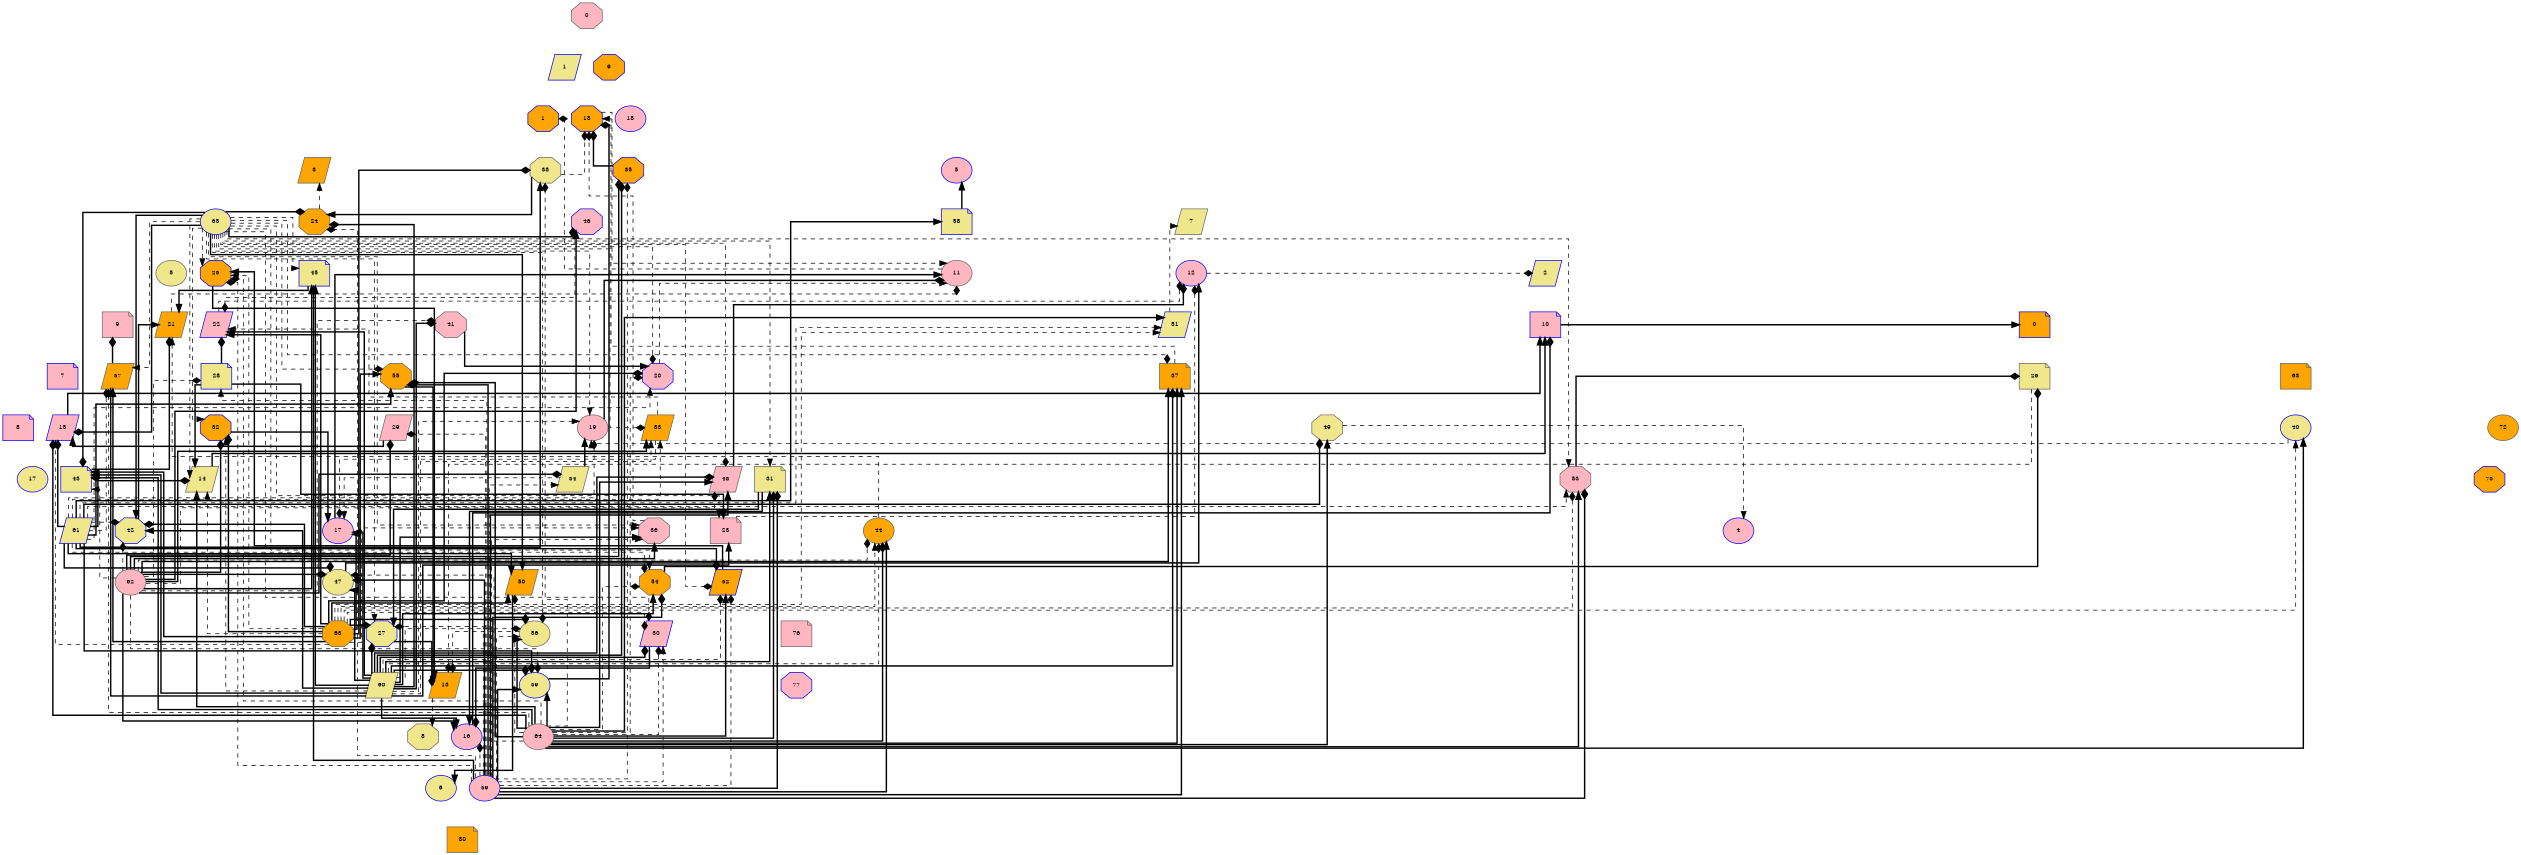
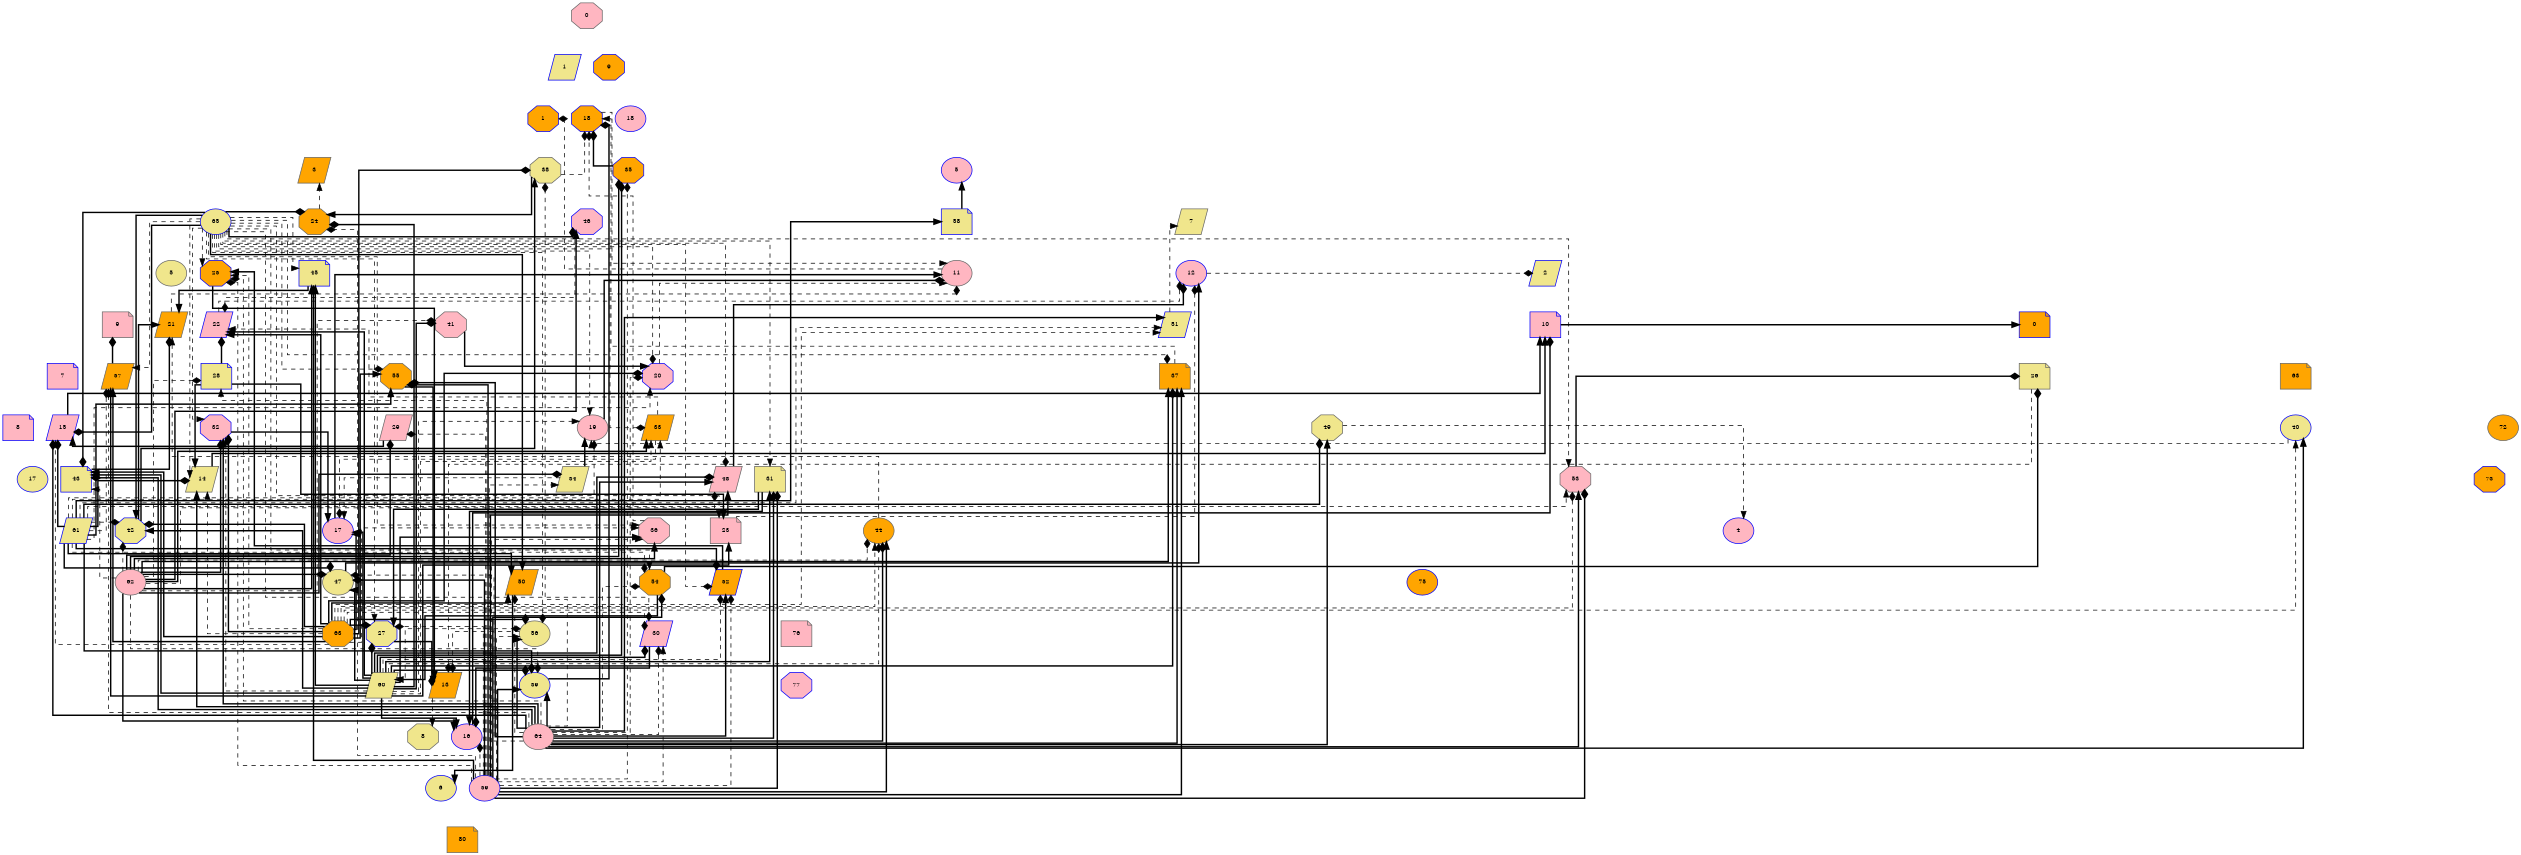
node "32": fillcolor orange -> lightpink
edge "61" -> "38": now "42" -> "38"
node "75": added
edge "60" -> "54": reversed
edge "64" -> "32": added
